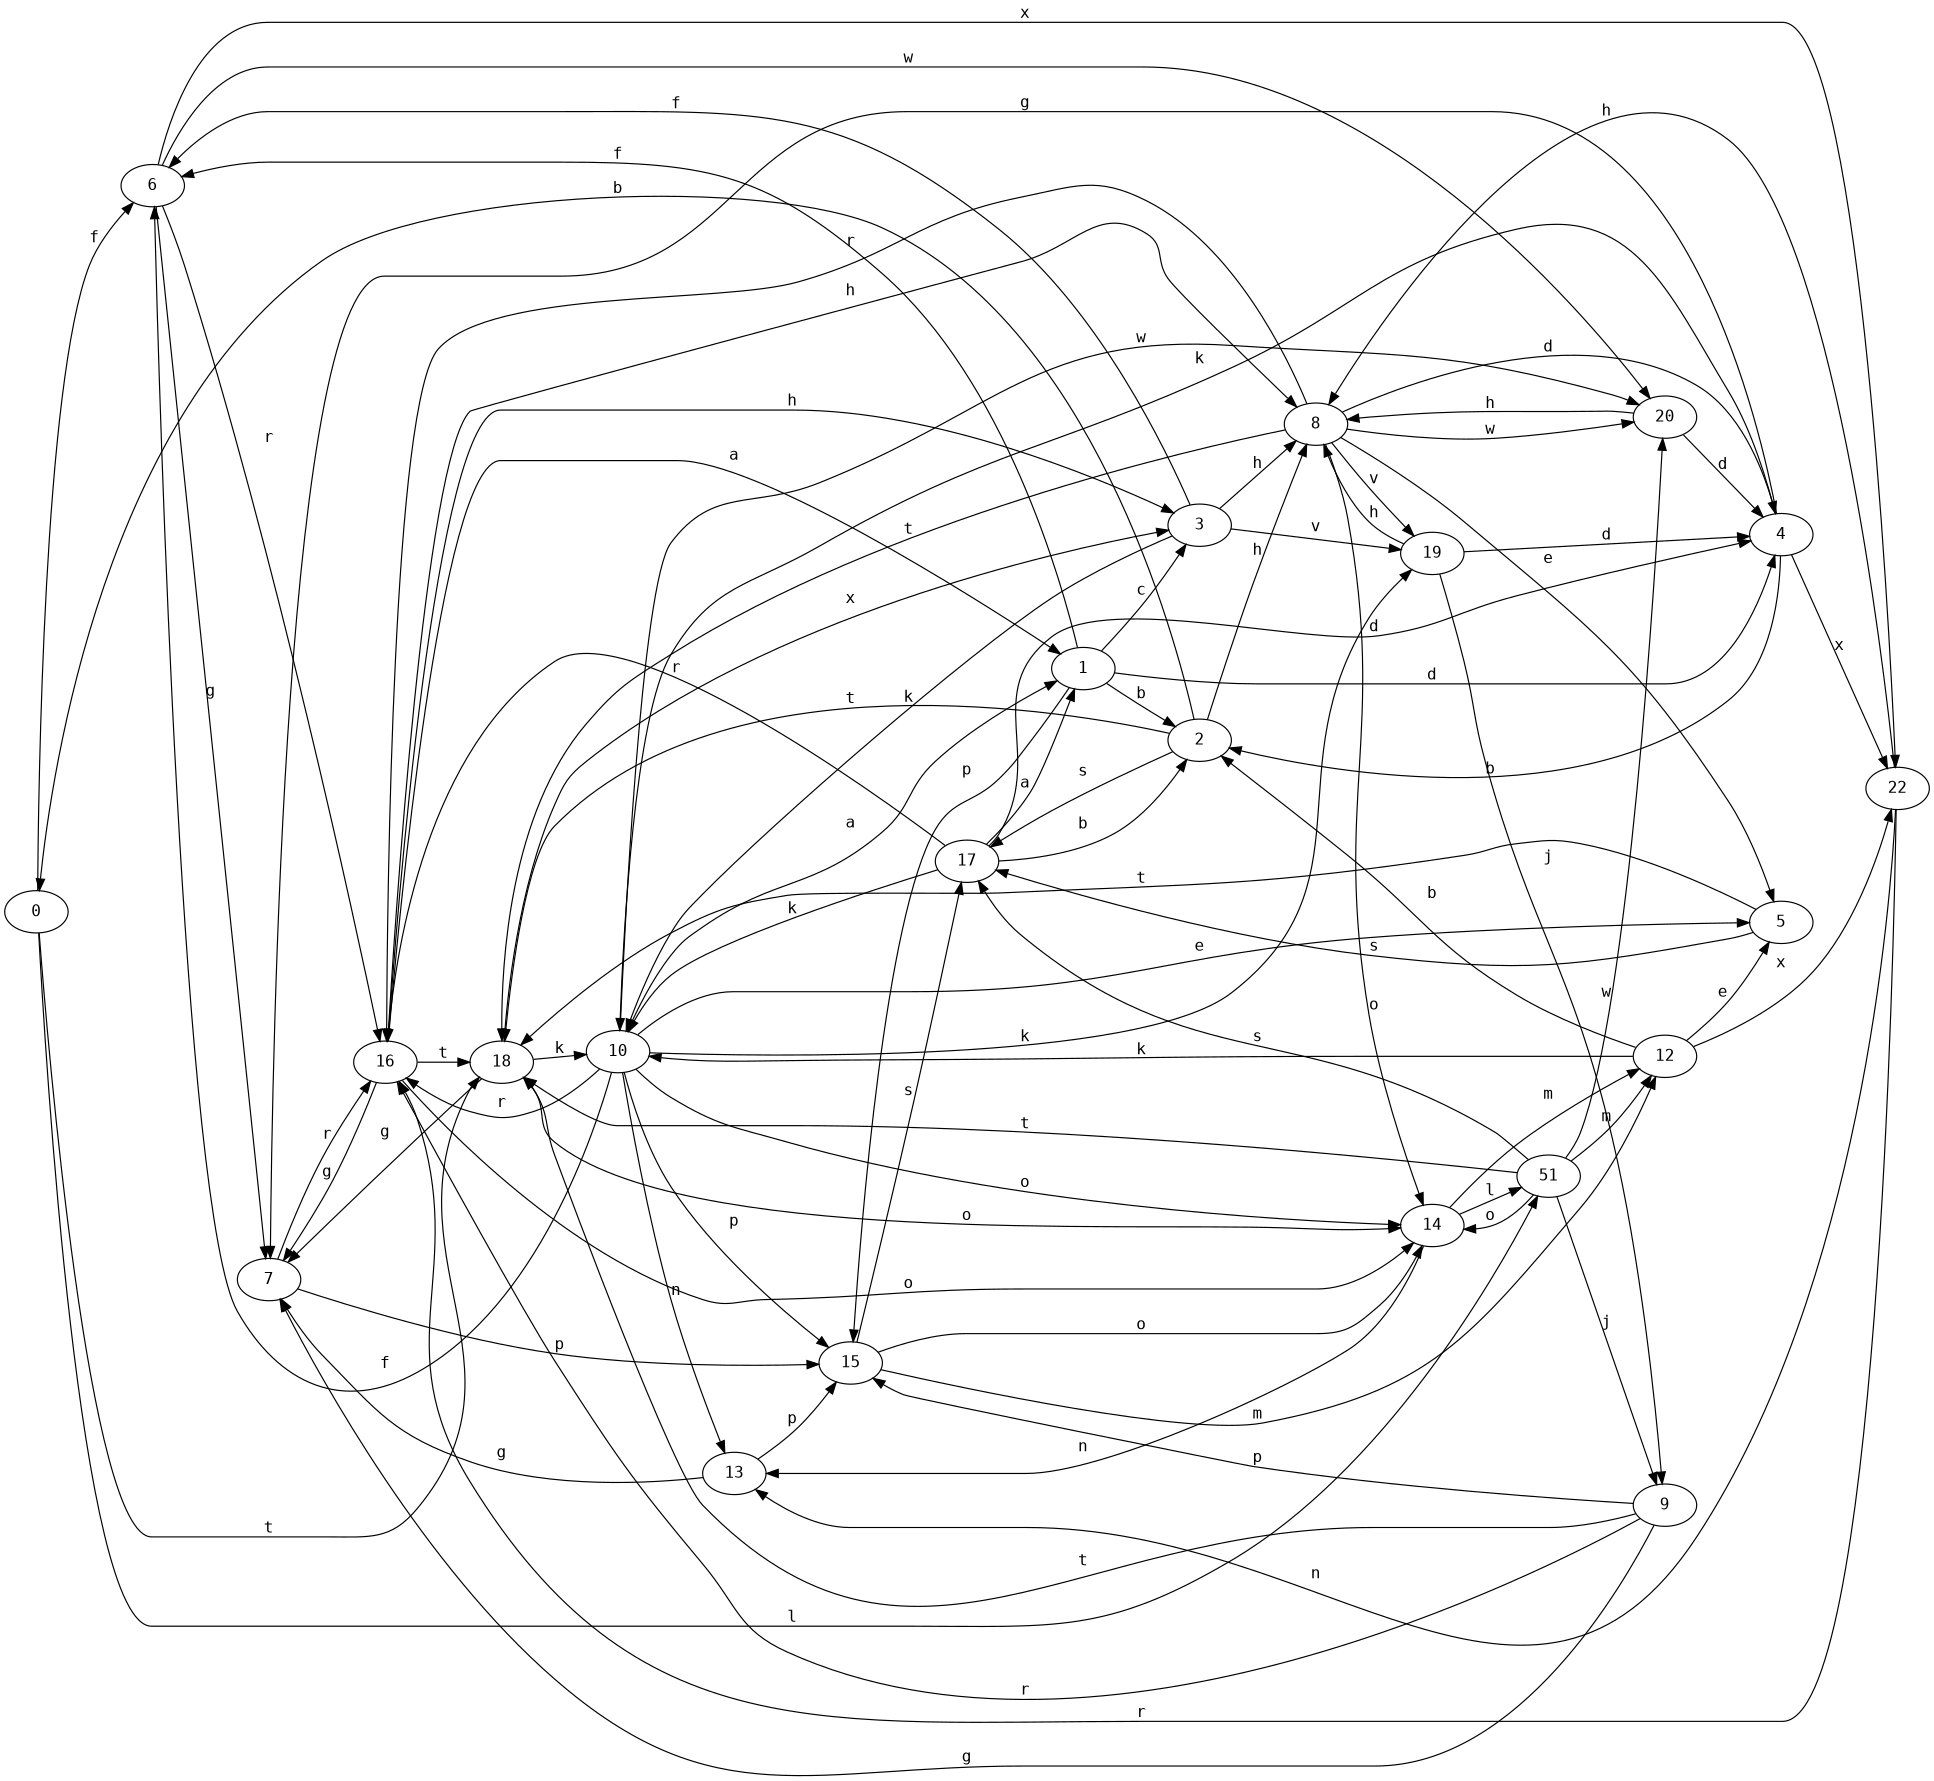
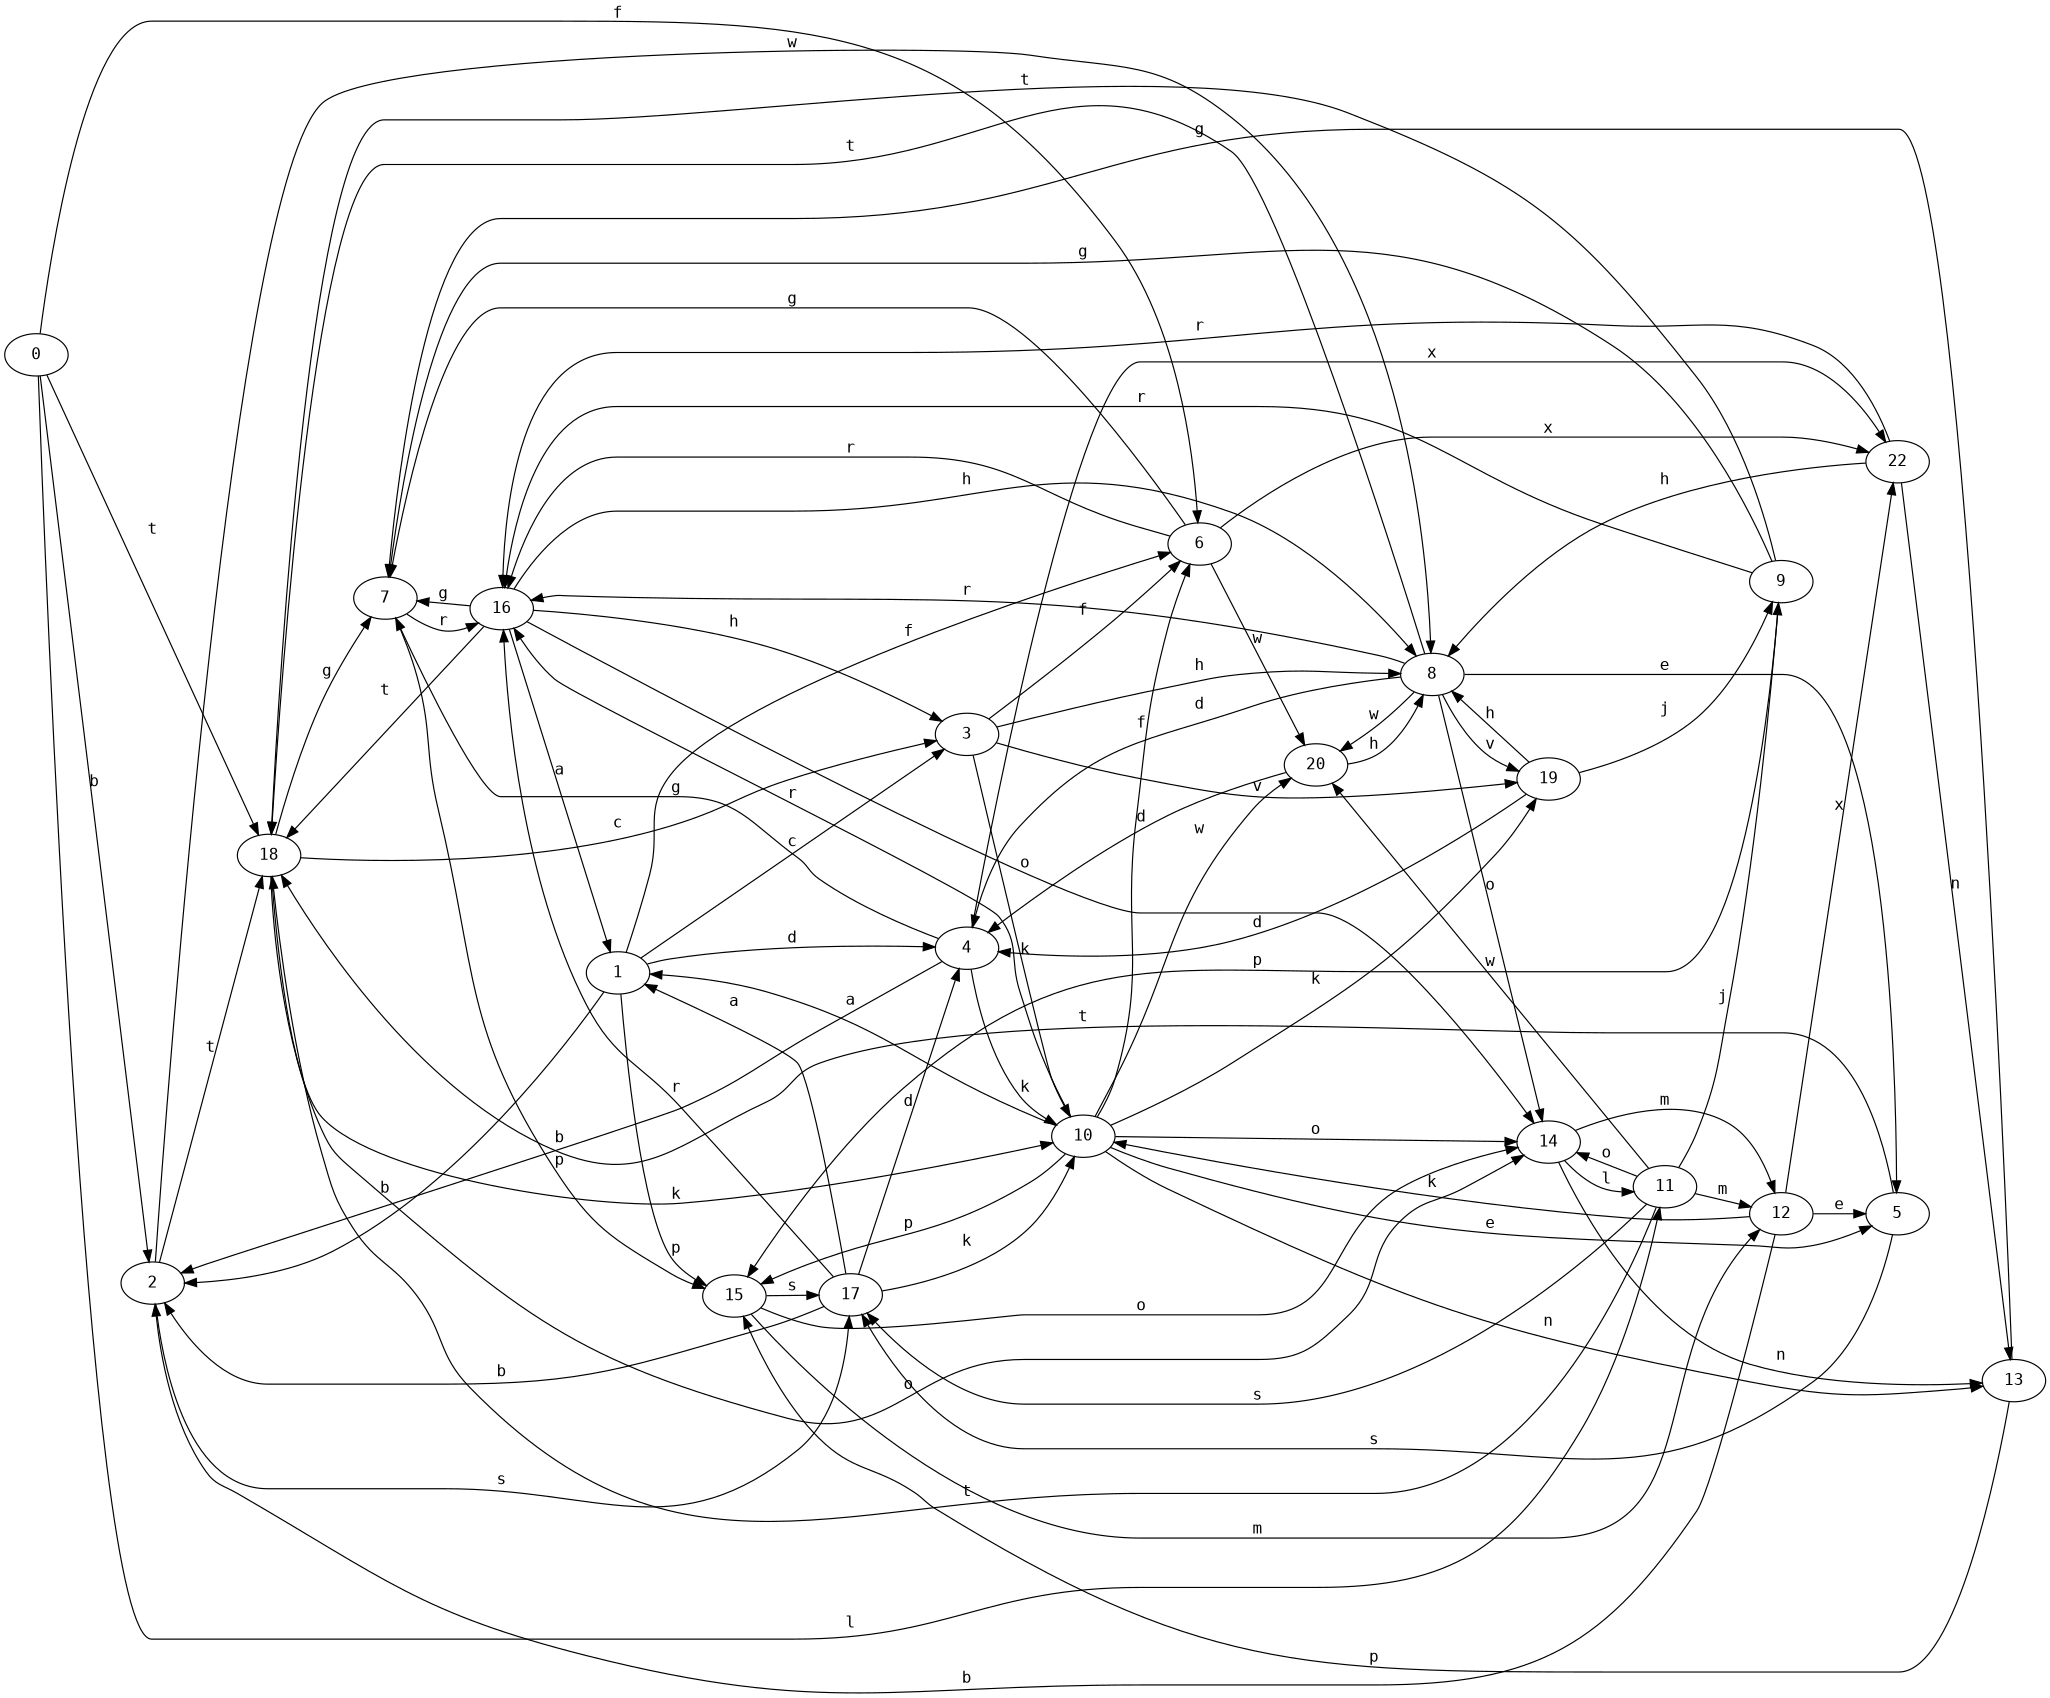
edge "2" -> "0": reversed
edge "2" -> "8": label "h" -> "w"
edge "18" -> "3": label "x" -> "c"
node "51": label "51" -> "11"
